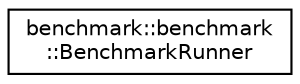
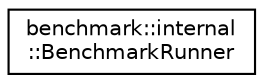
node "benchmark::benchmark ::BenchmarkRunner": label "benchmark::benchmark ::BenchmarkRunner" -> "benchmark::internal ::BenchmarkRunner"
